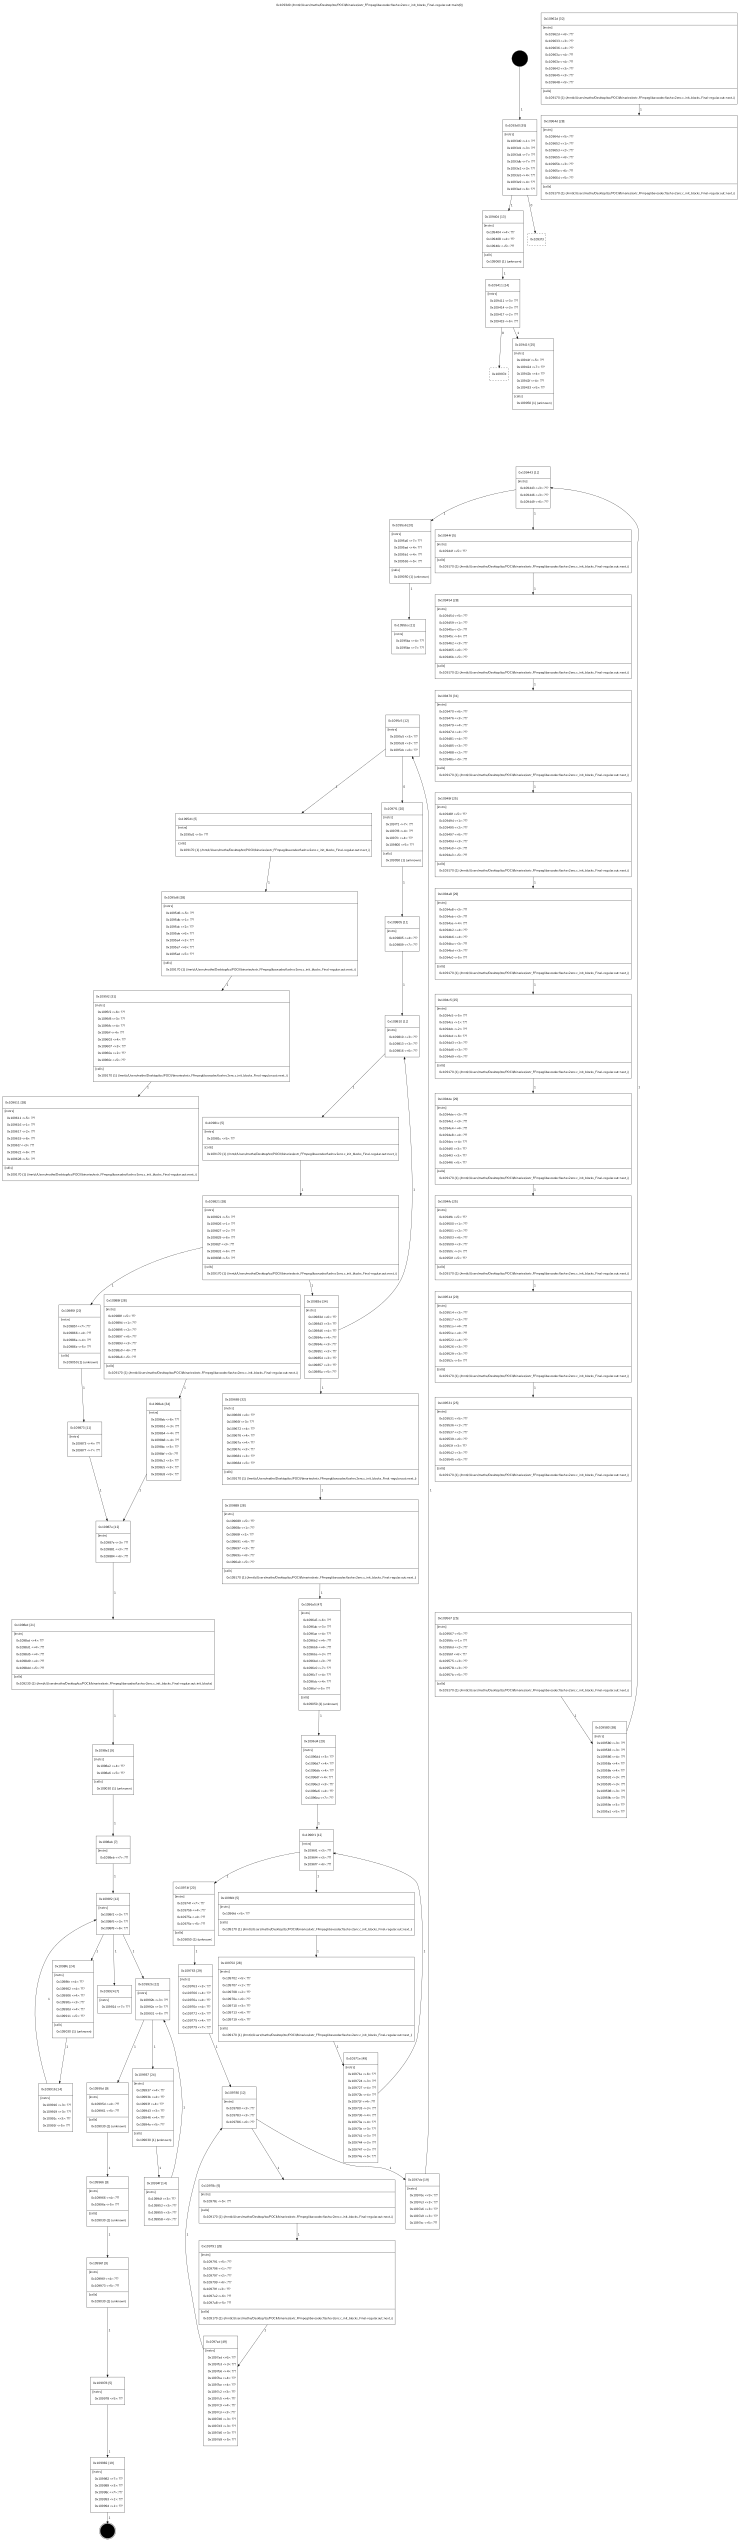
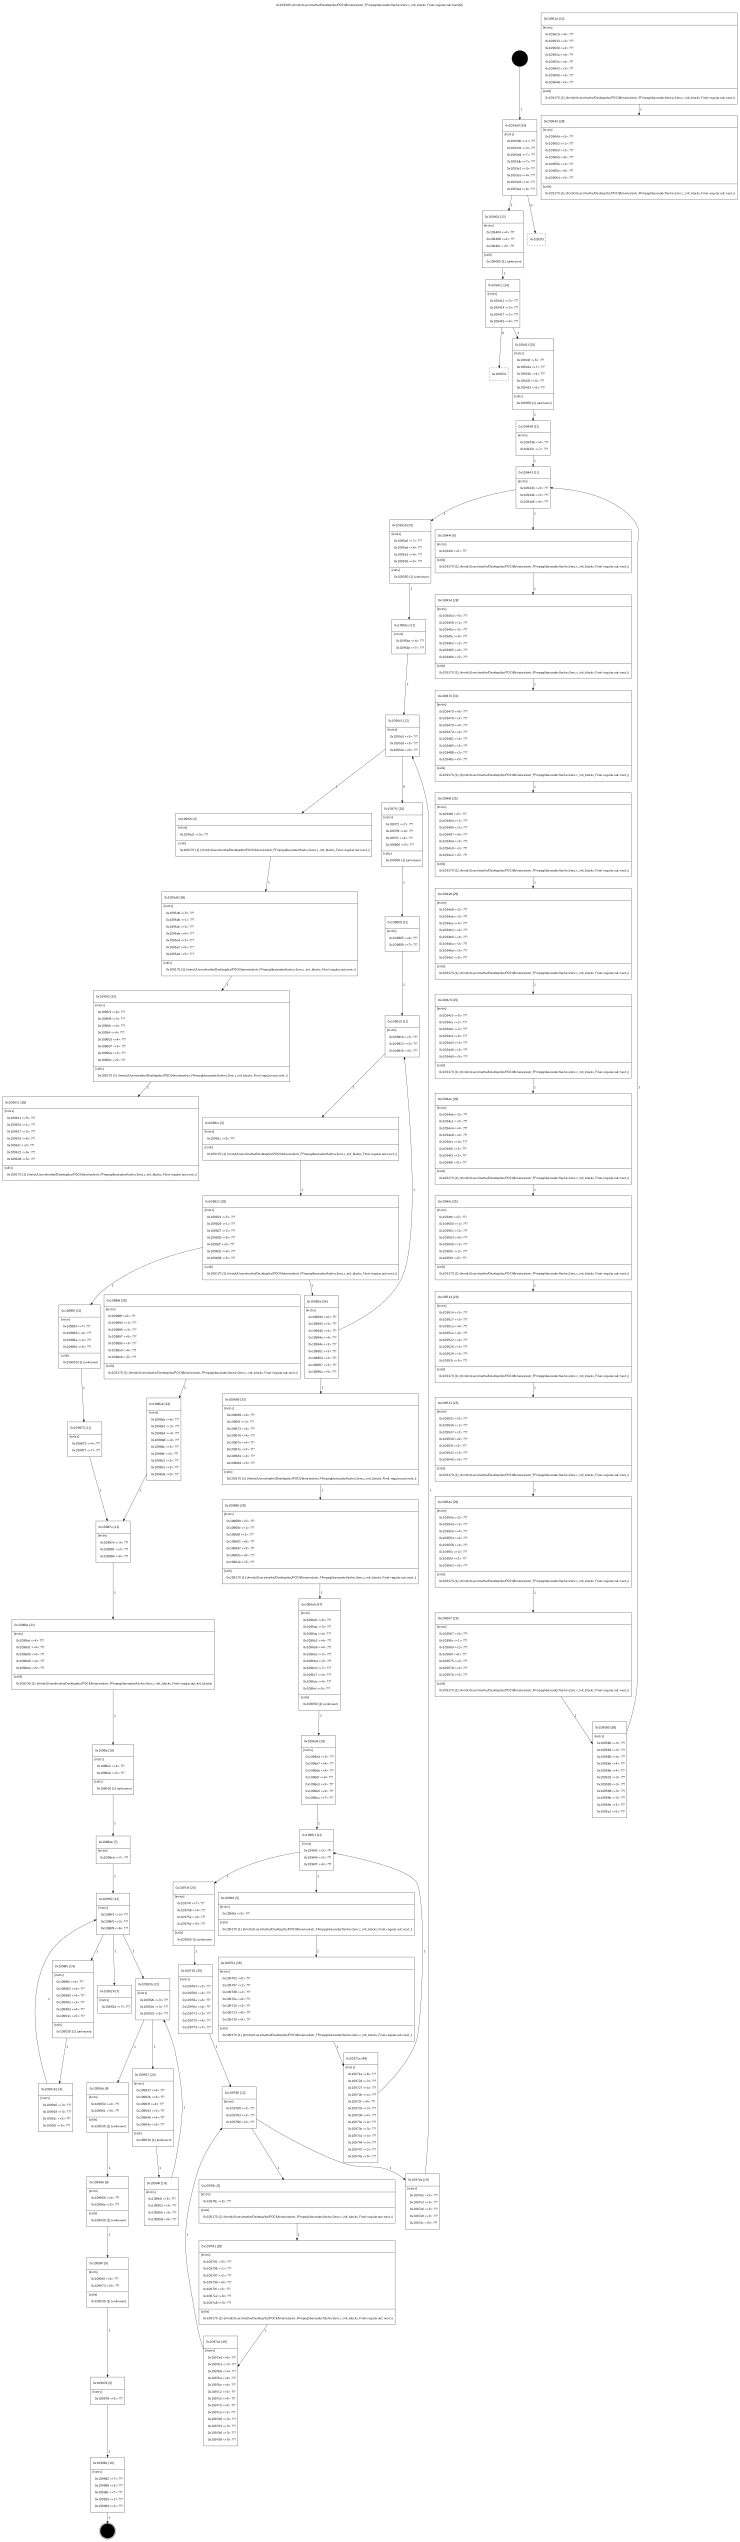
node "0x109438 [11]": added
edge "0x1095ba [11]" -> "0x1095c5 [12]": added, label "1"
node "0x10954a [29]": added
